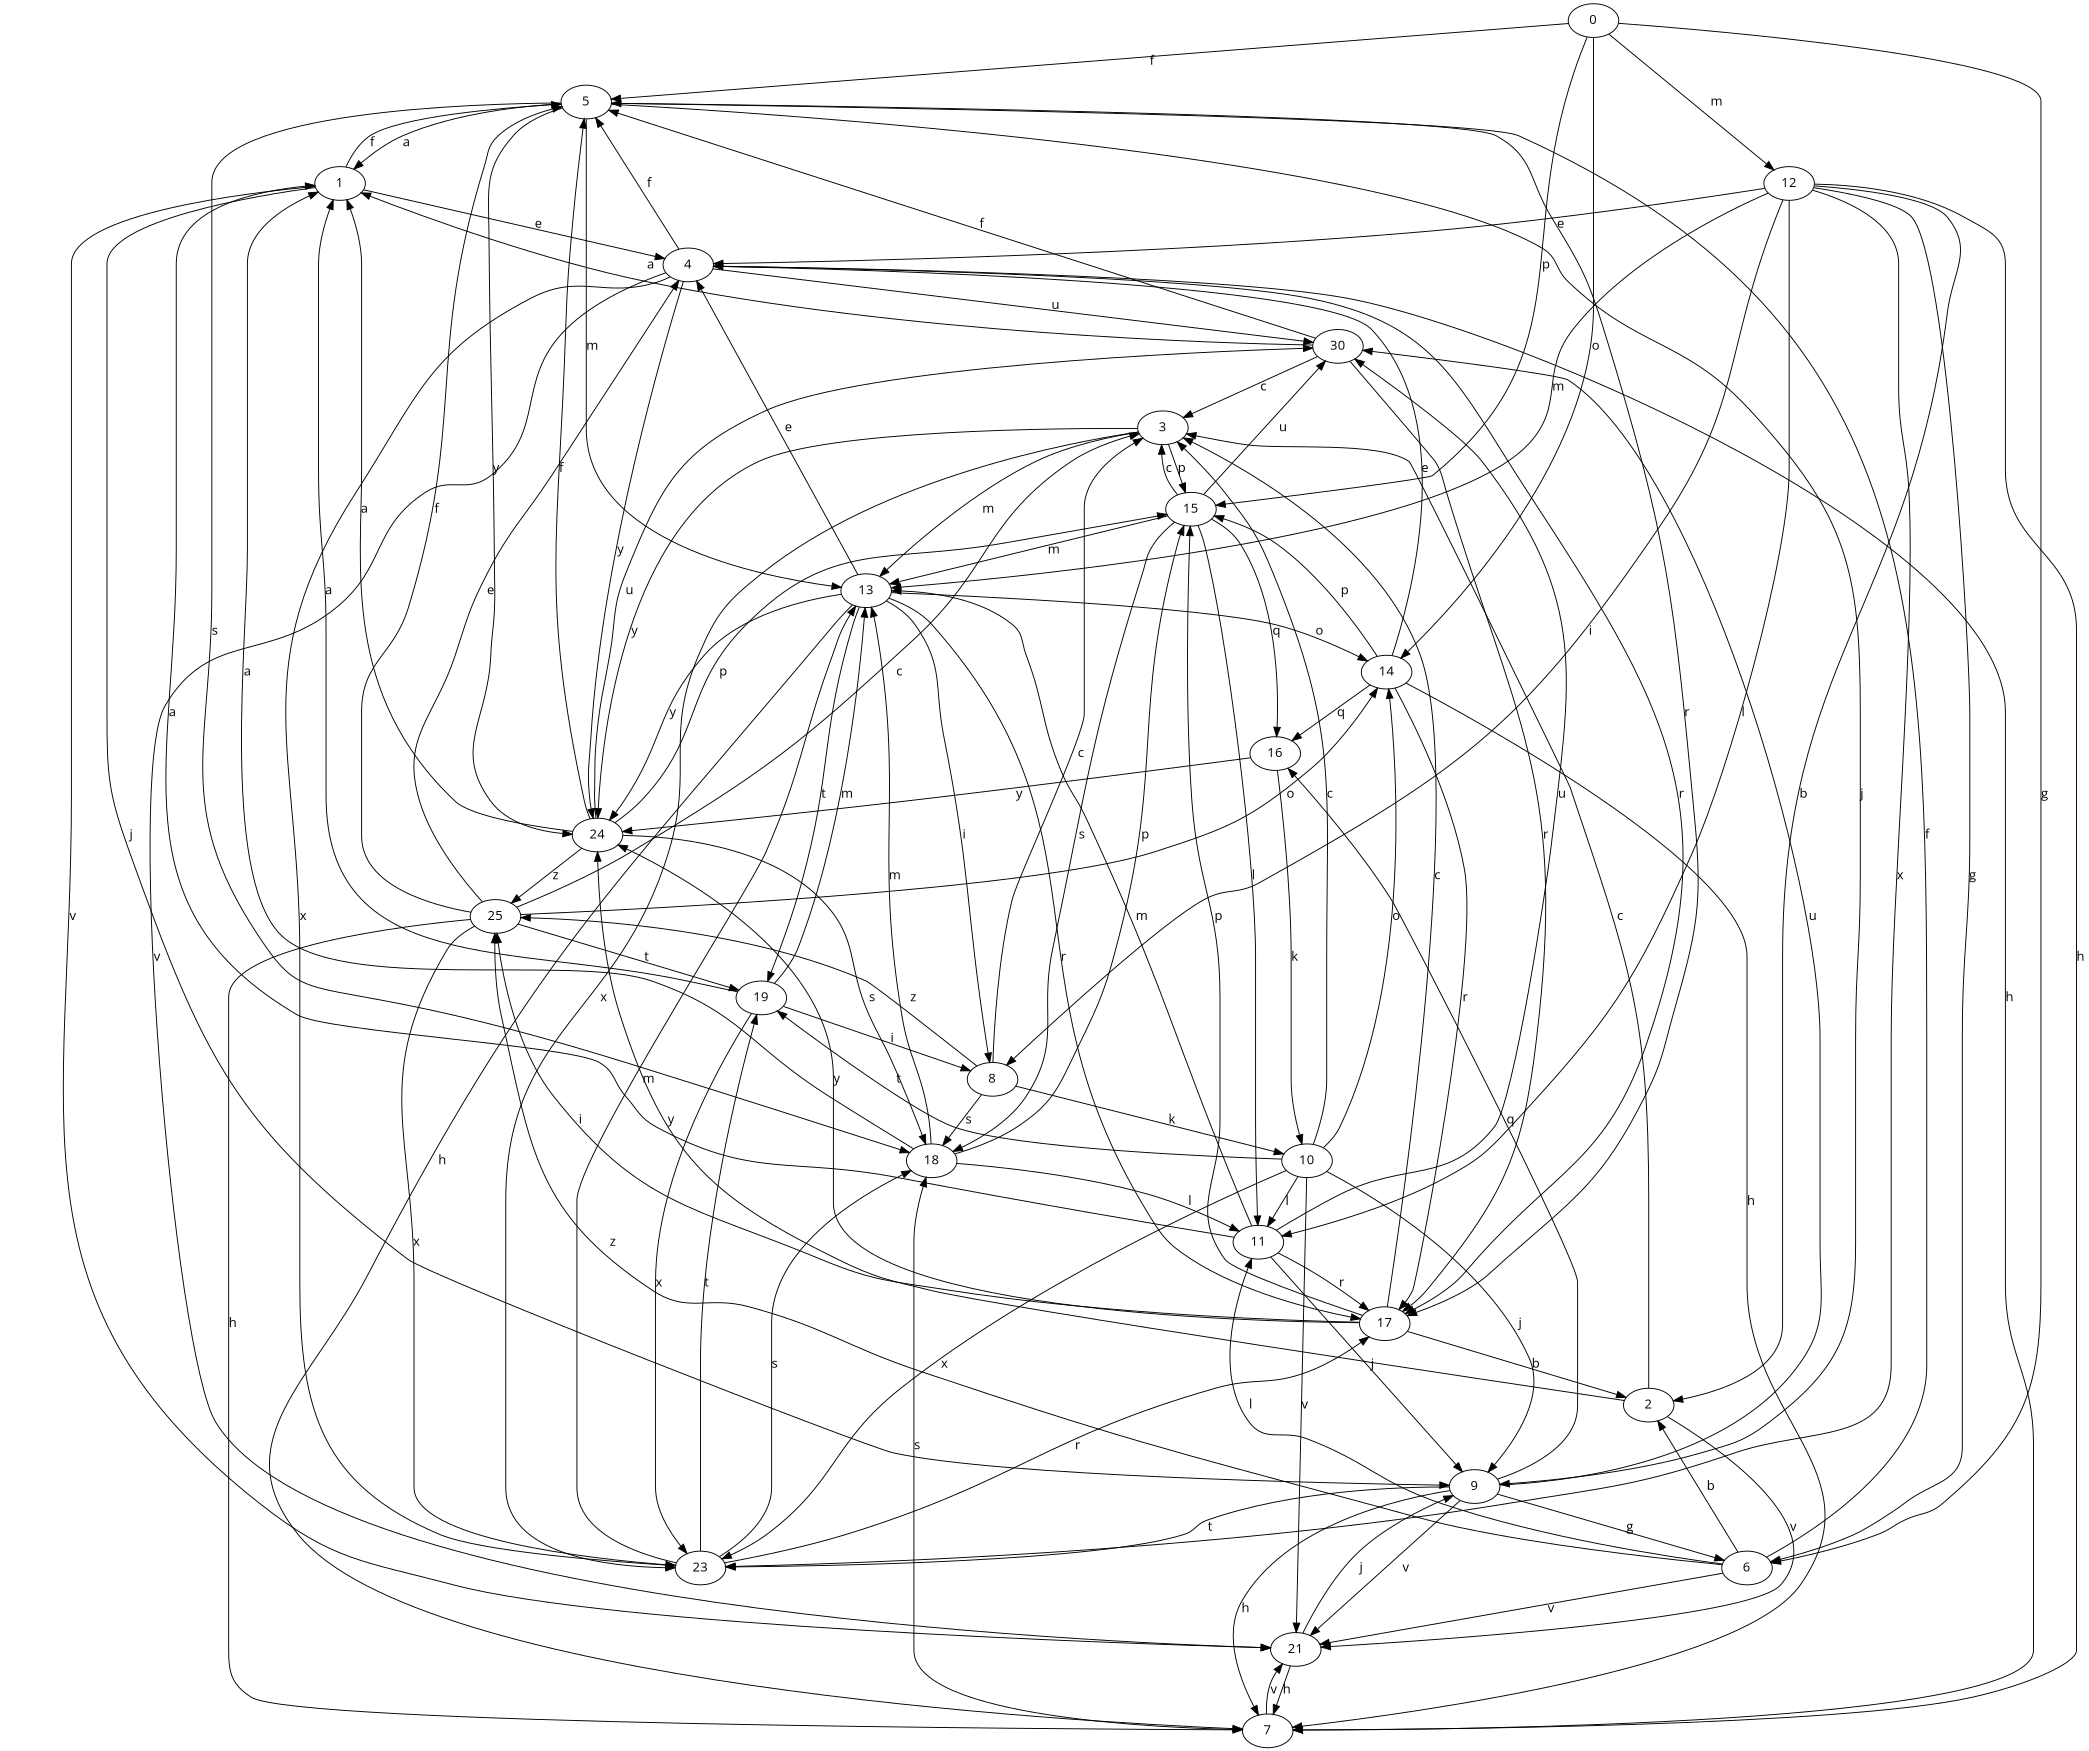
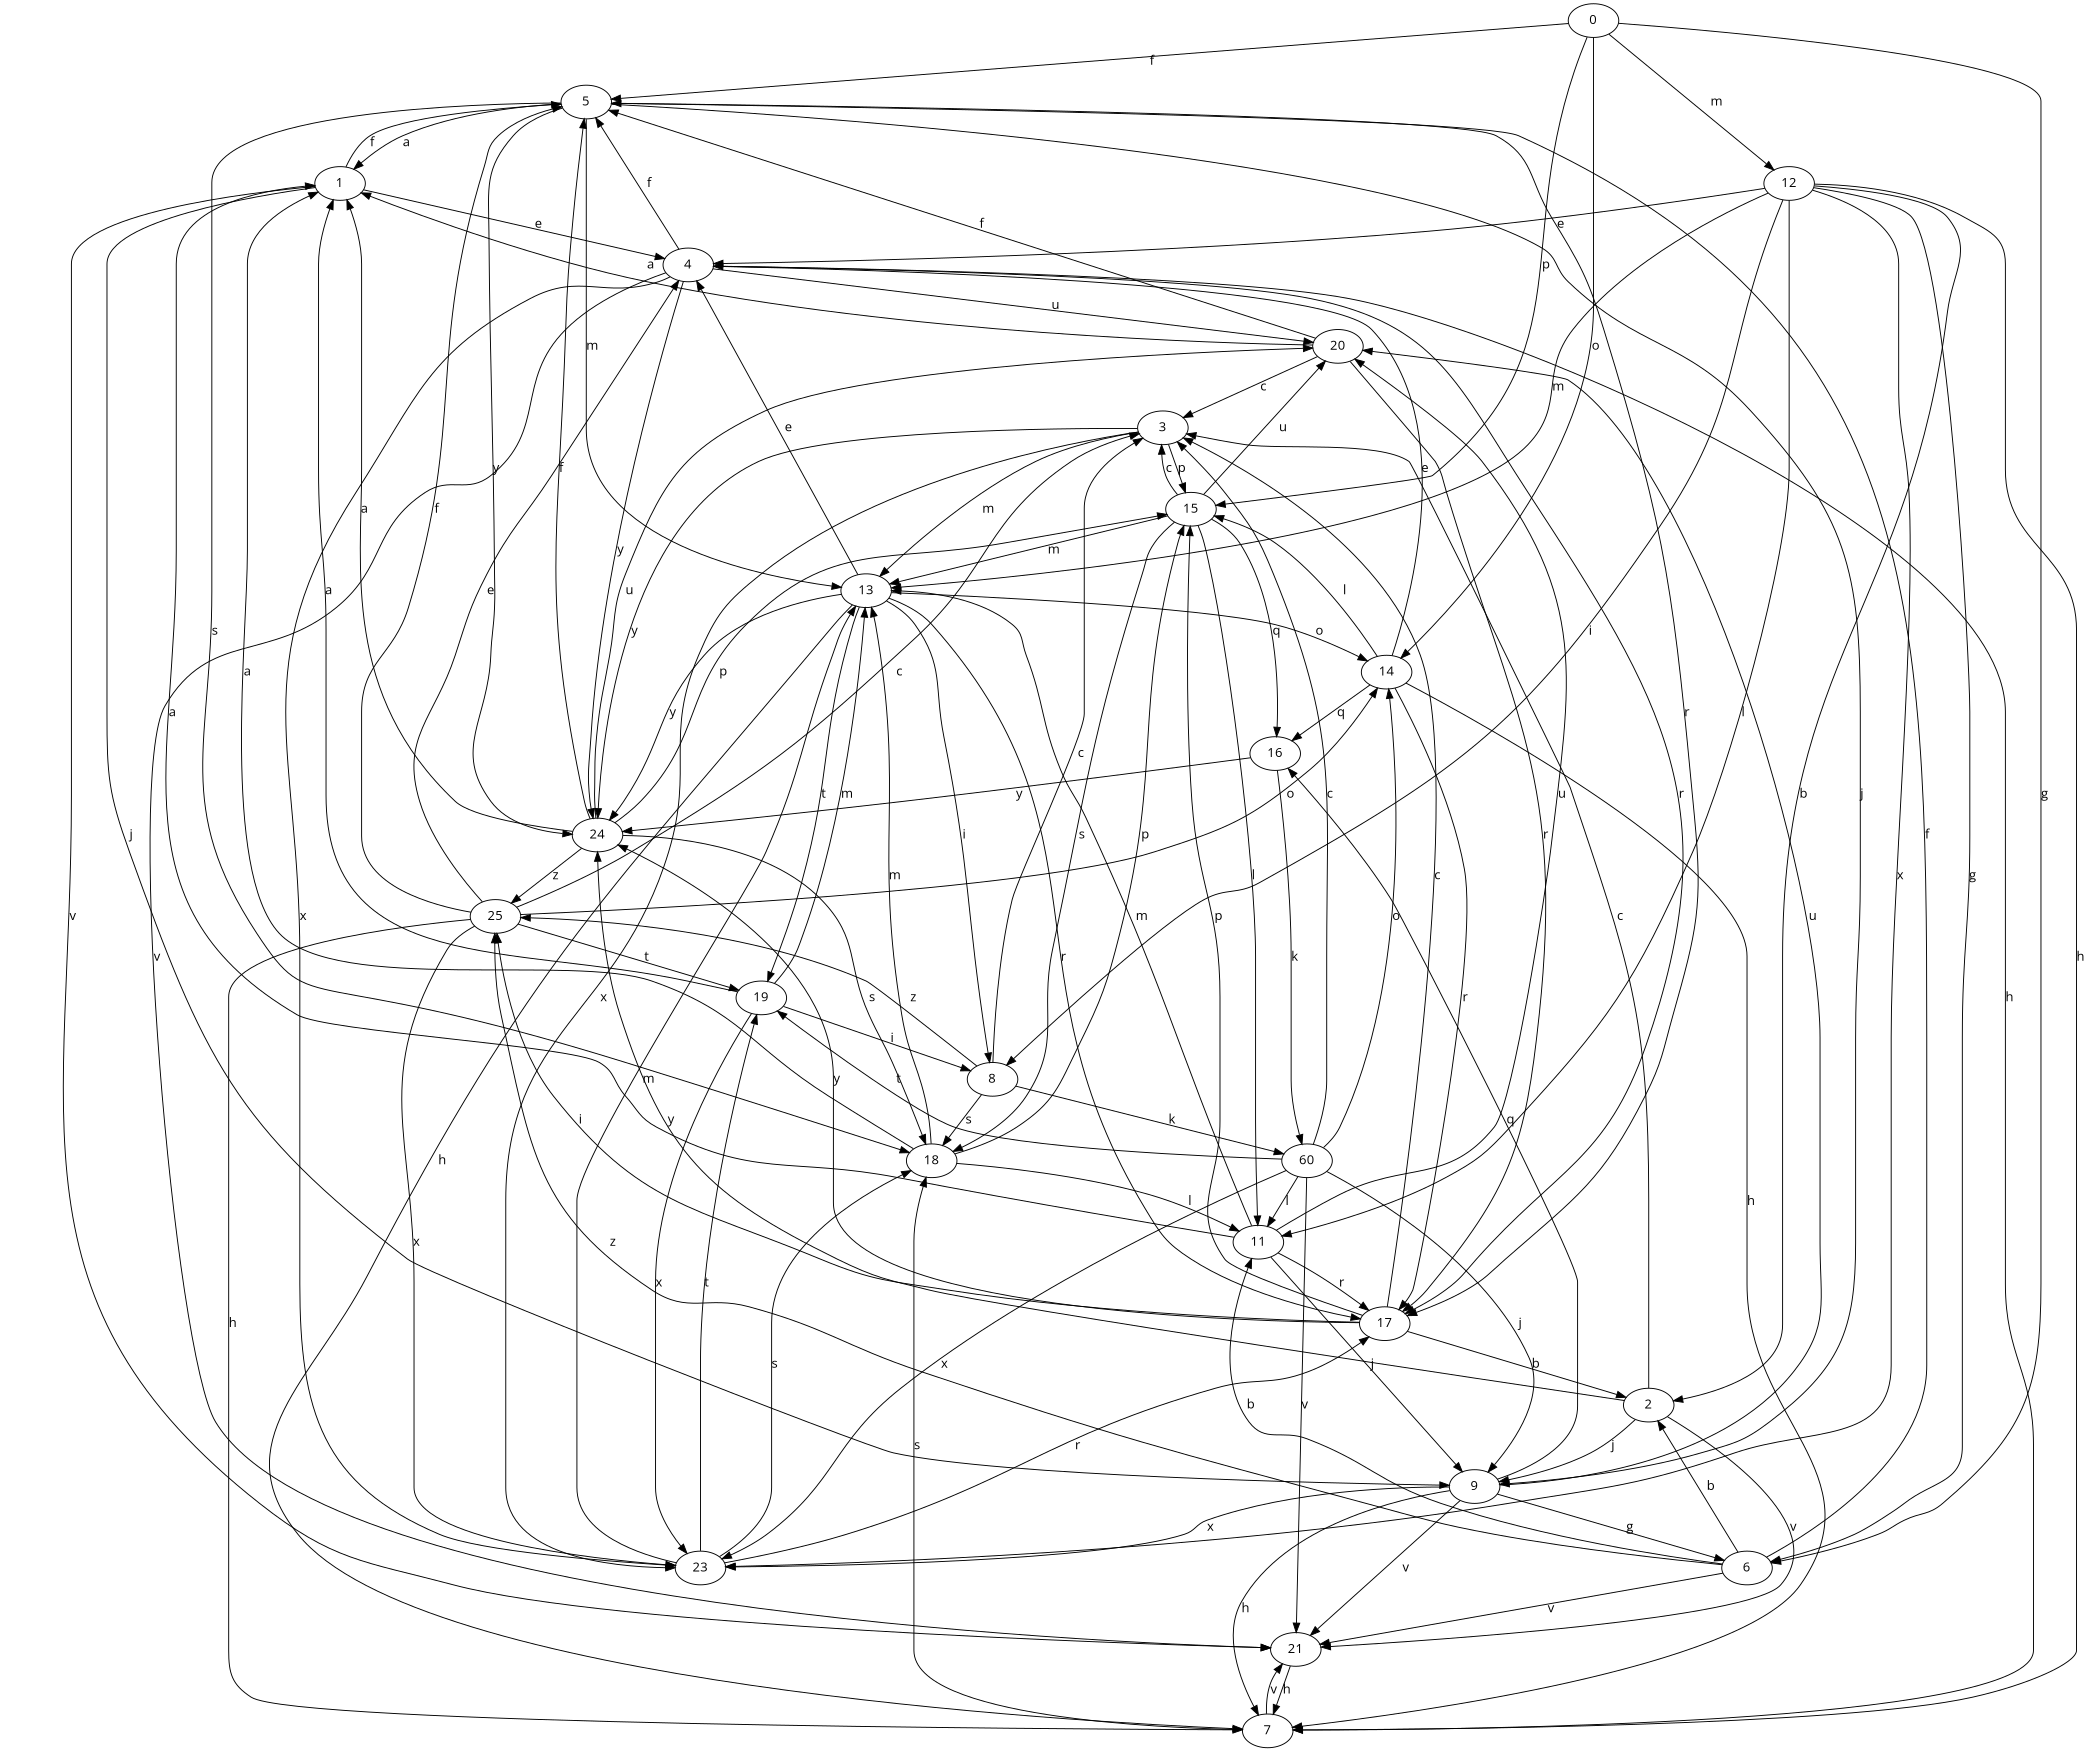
node "30": label "30" -> "20"
edge "14" -> "15": label "p" -> "l"
node "10": label "10" -> "60"
edge "6" -> "11": label "l" -> "b"
edge "9" -> "23": label "t" -> "x"
edge "21" -> "9": now "2" -> "9"
